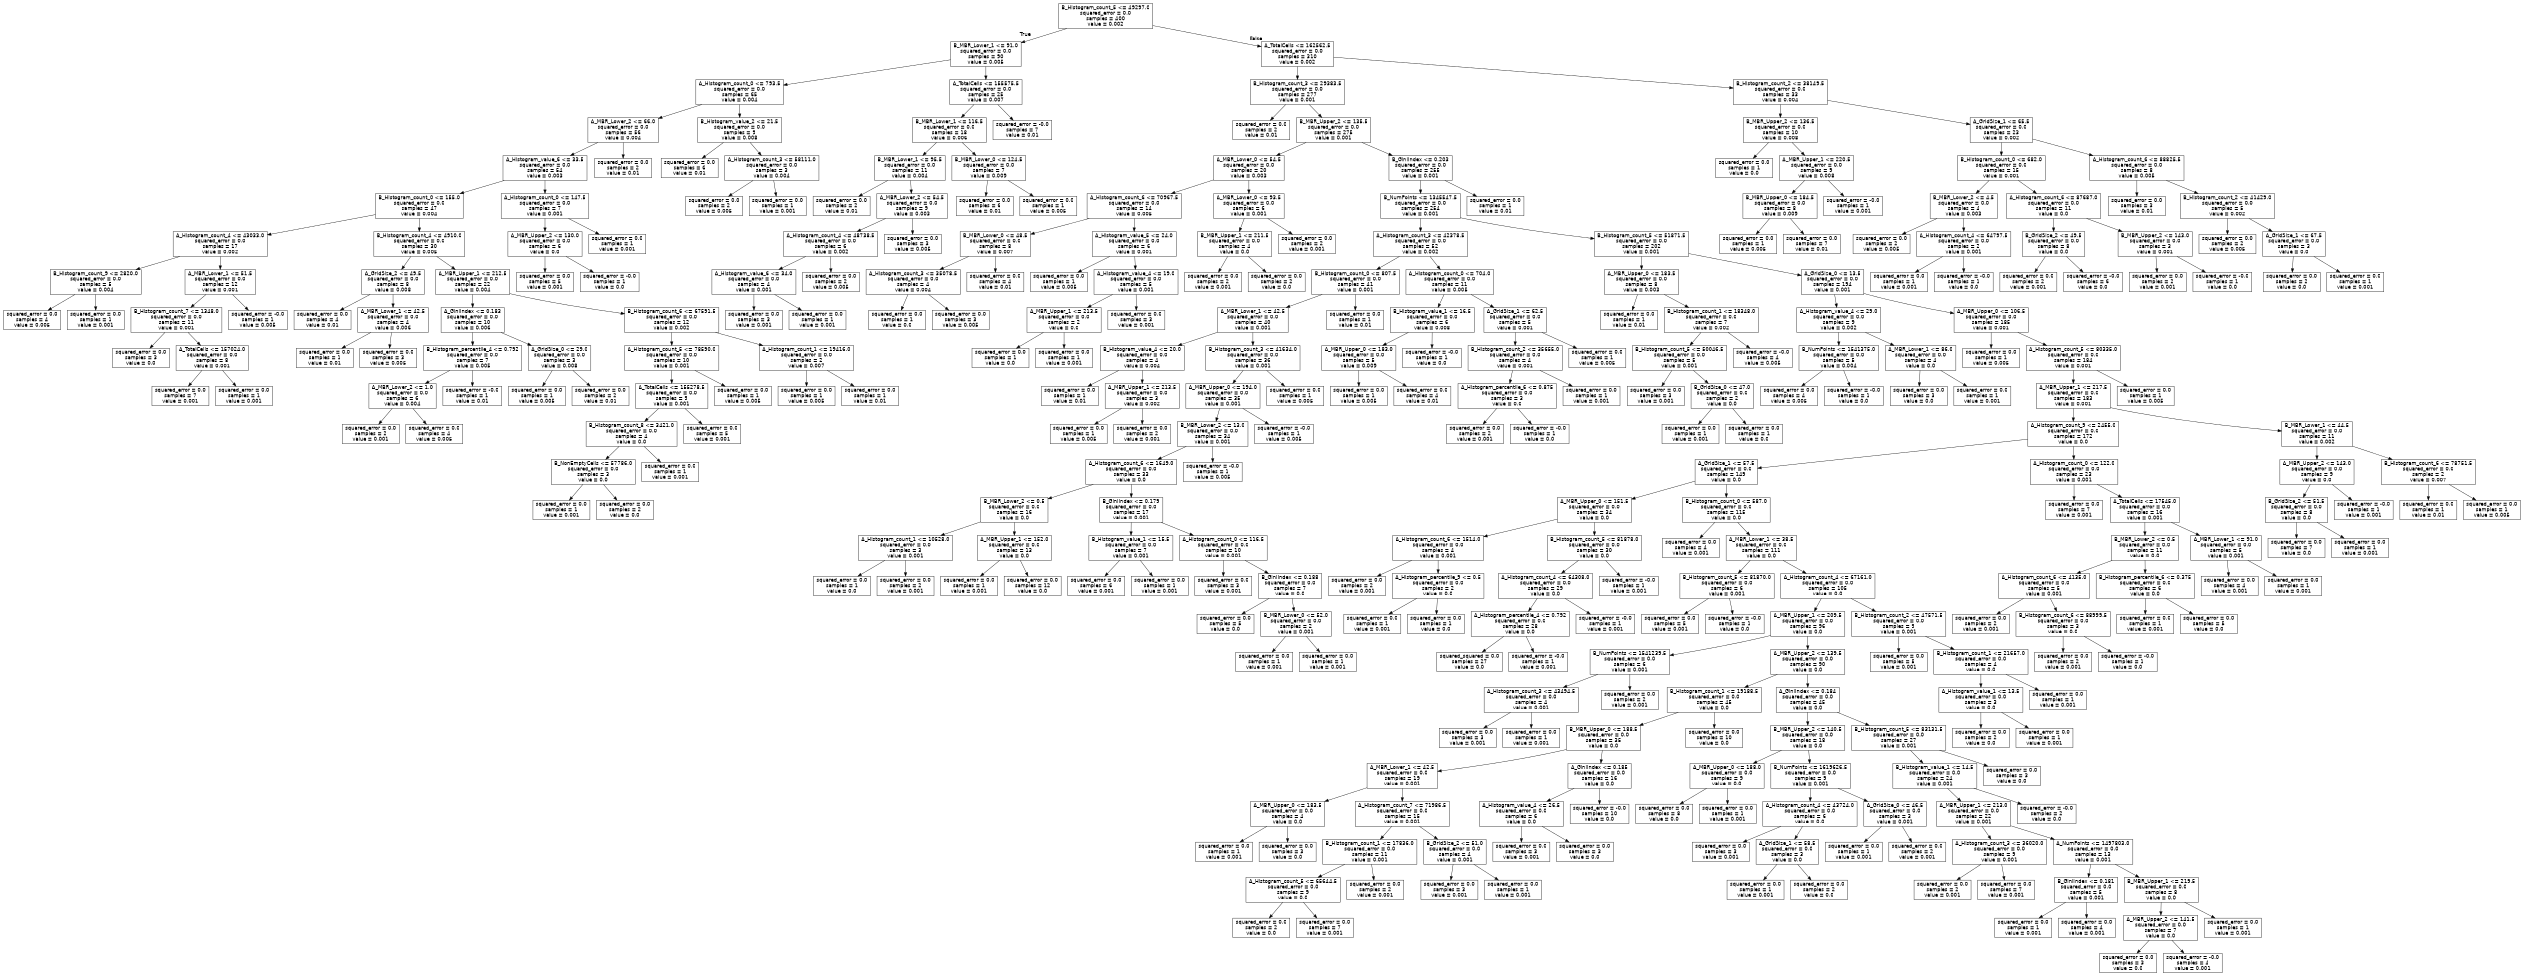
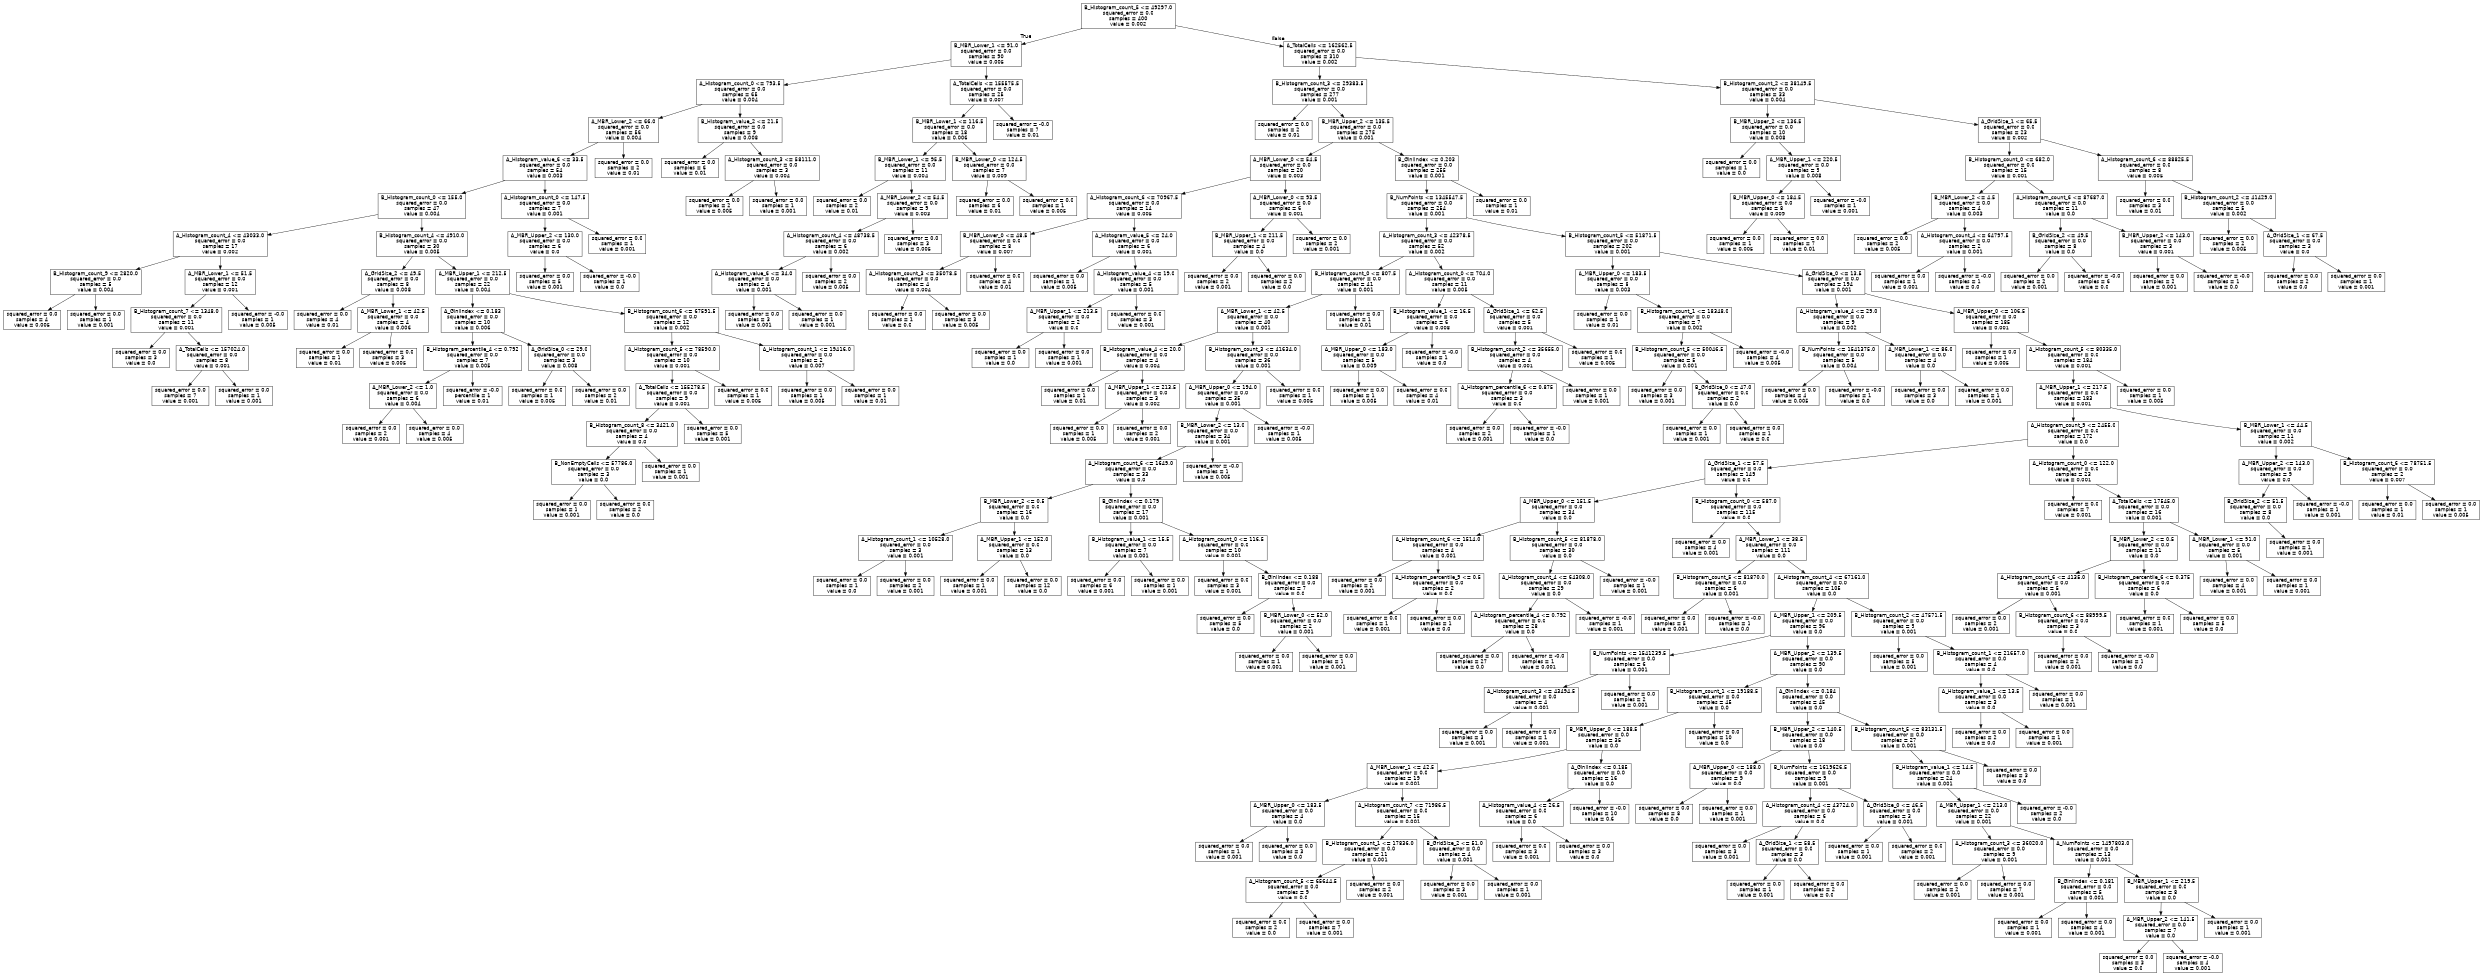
node "squared_error = -0.0 samples = 1 value = 0.01": label "squared_error = -0.0 samples = 1 value = 0.01" -> "squared_error = -0.0 percentile = 1 value = 0.01"
node "squared_error = 0.0 samples = 7 value = 0.0": removed
node "squared_error = -0.0 samples = 10 value = 0.0": label "squared_error = -0.0 samples = 10 value = 0.0" -> "squared_error = -0.0 samples = 10 value = 0.6"
